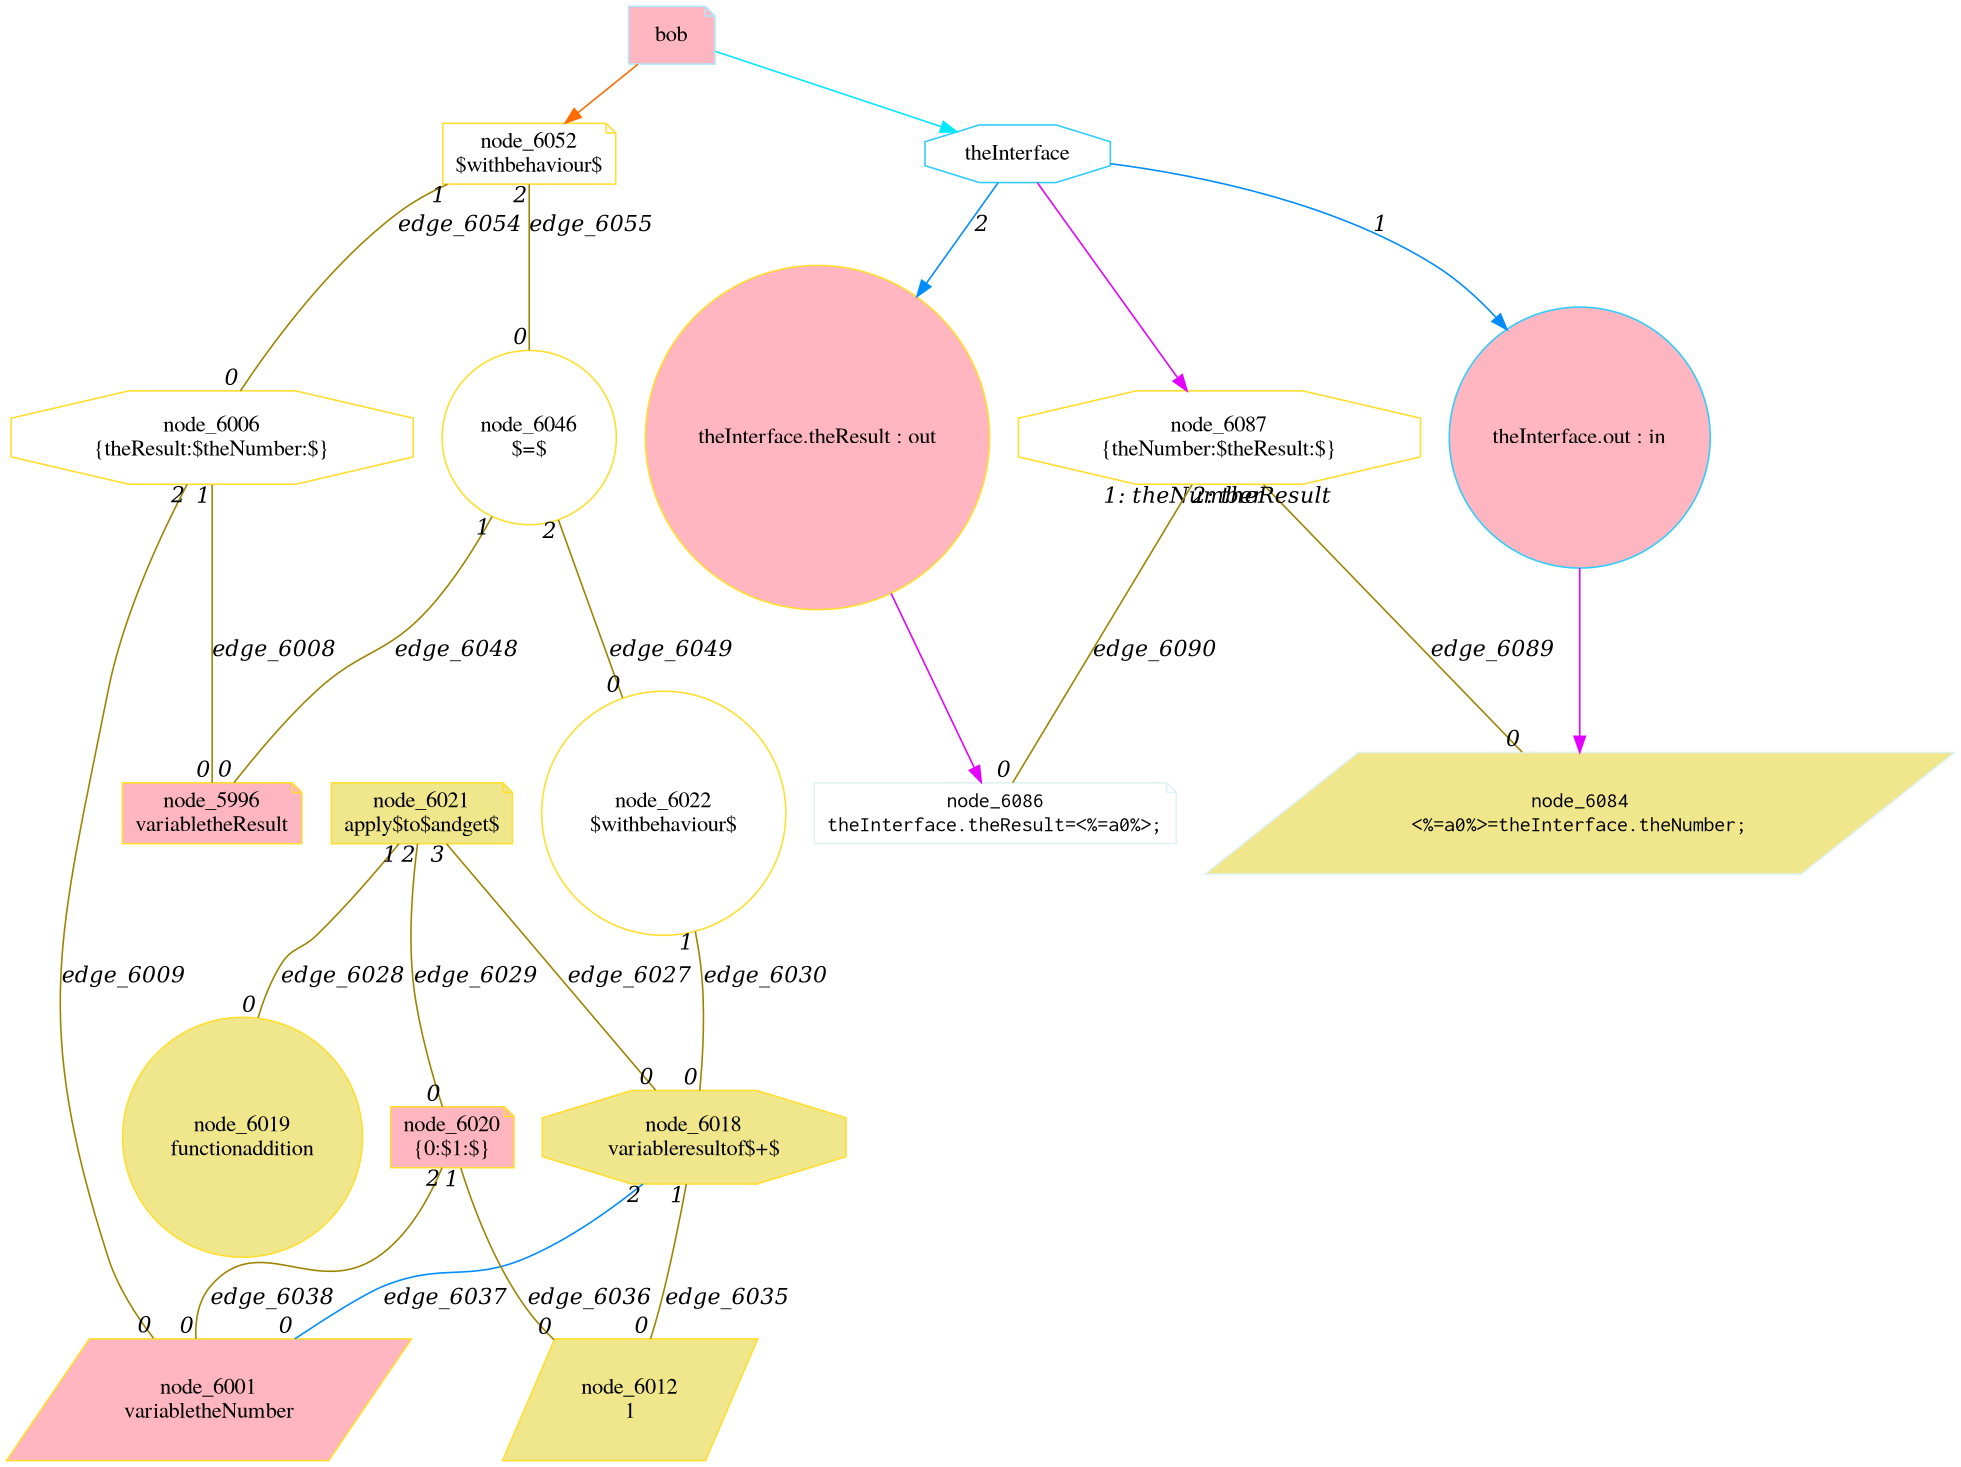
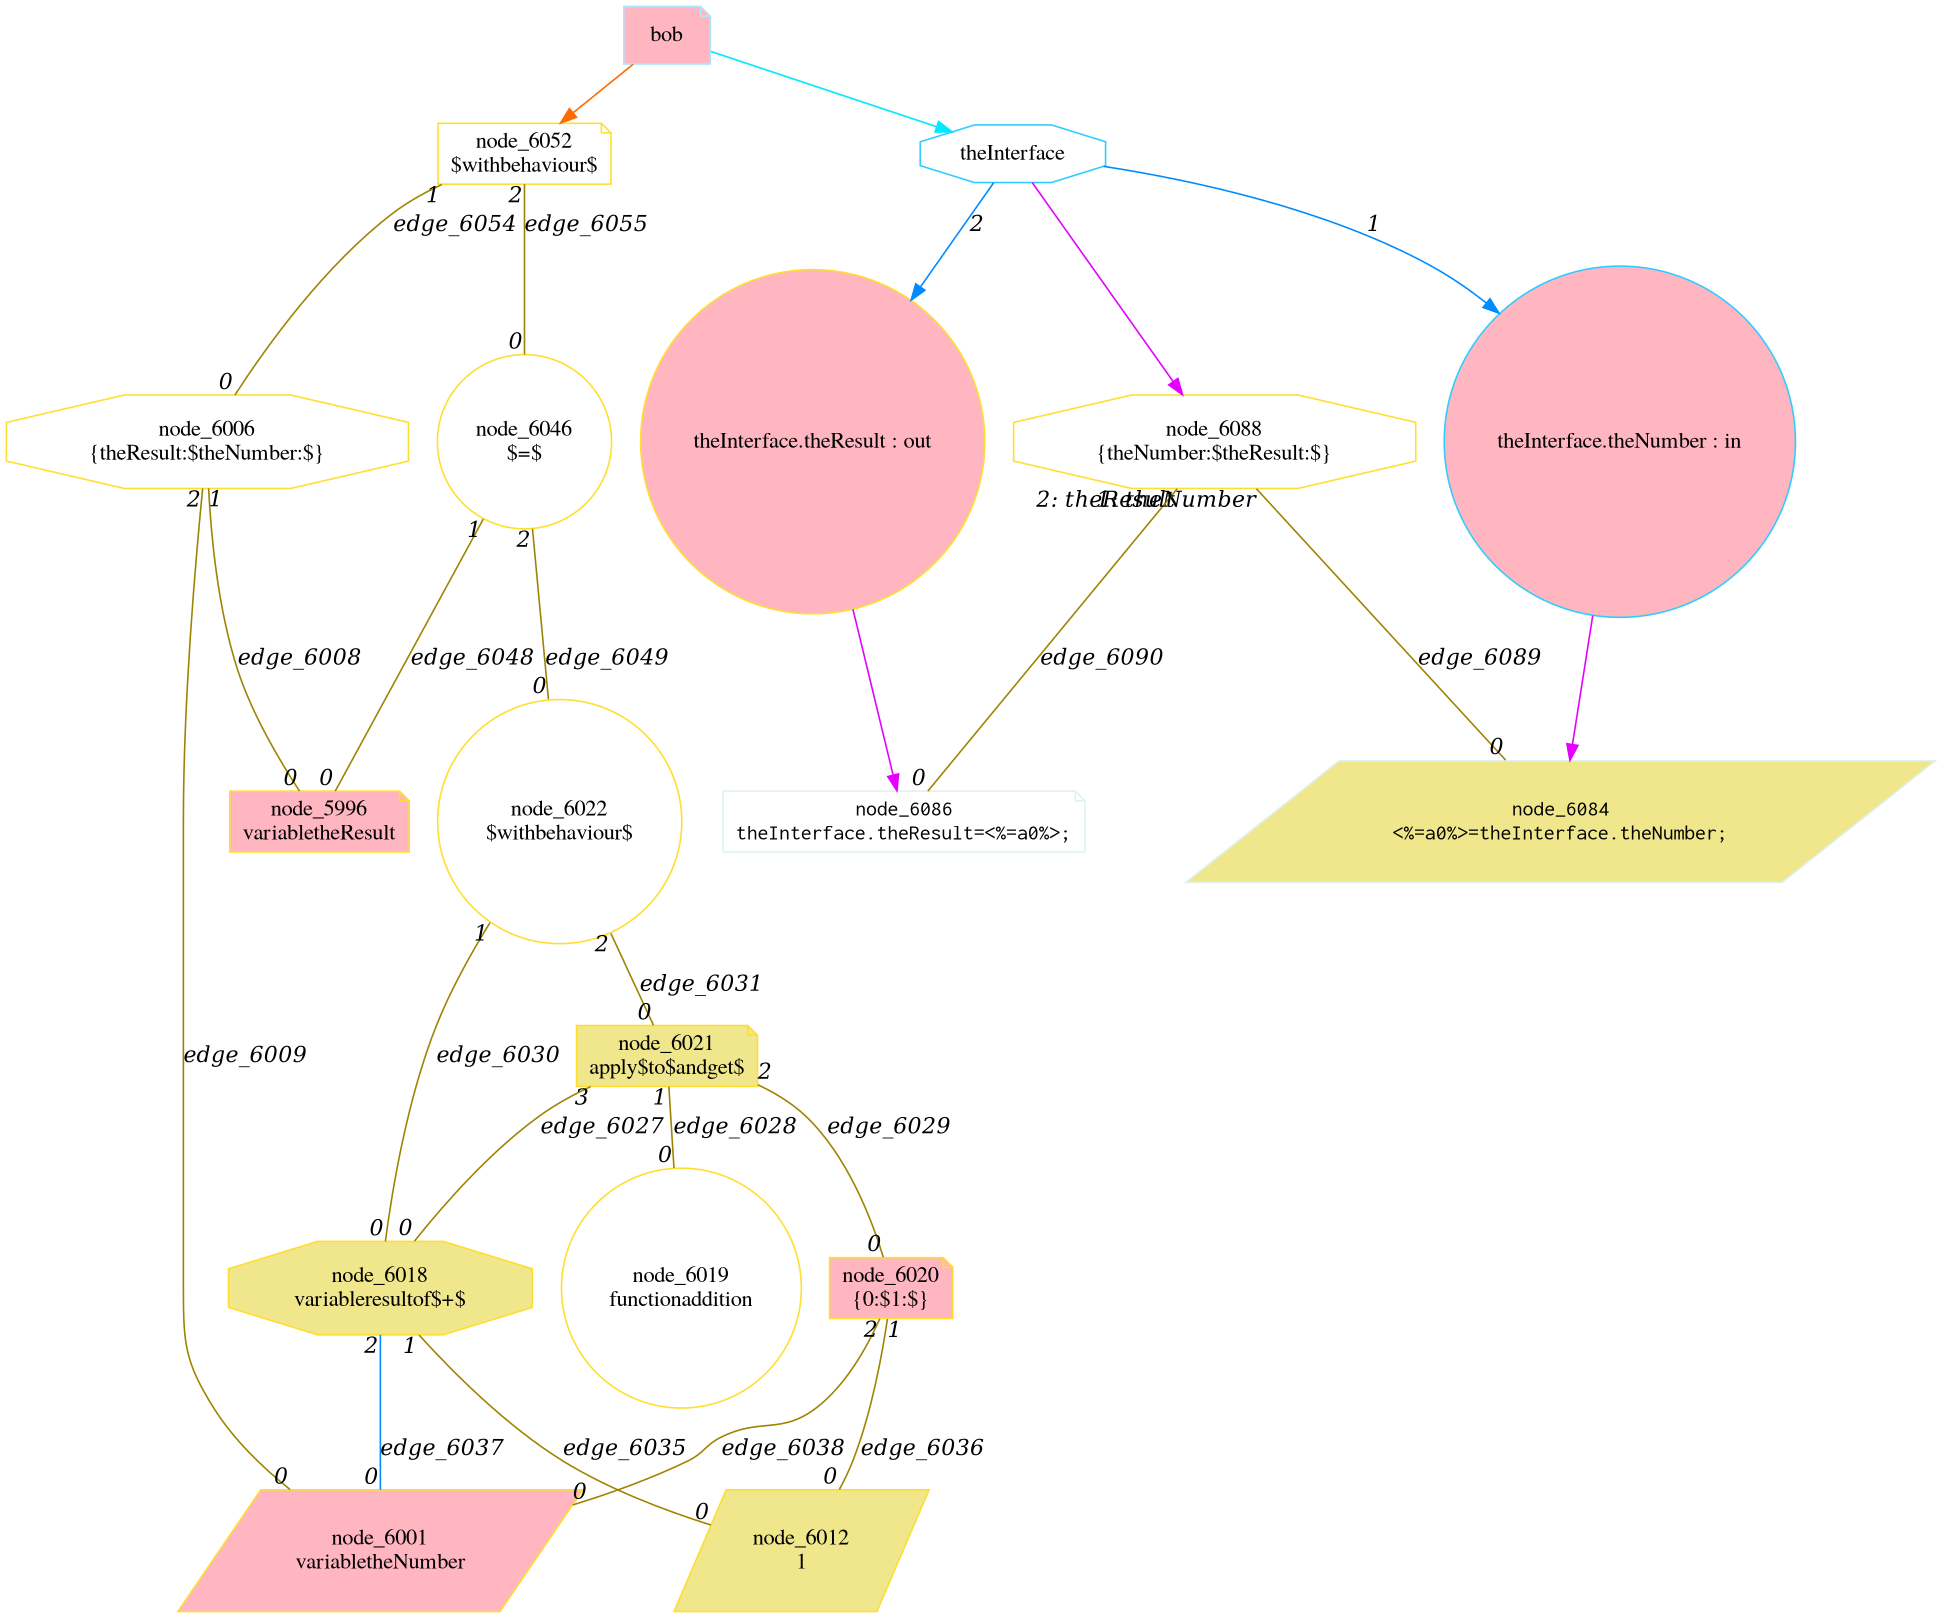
node "node_6087 {theNumber:$theResult:$}": label "node_6087 {theNumber:$theResult:$}" -> "node_6088 {theNumber:$theResult:$}"
node "theInterface.out : in": label "theInterface.out : in" -> "theInterface.theNumber : in"
edge "node_6022 $withbehaviour$" -- "node_6021 apply$to$andget$": added, label "edge_6031"
node "node_6019 functionaddition": fillcolor khaki -> white
